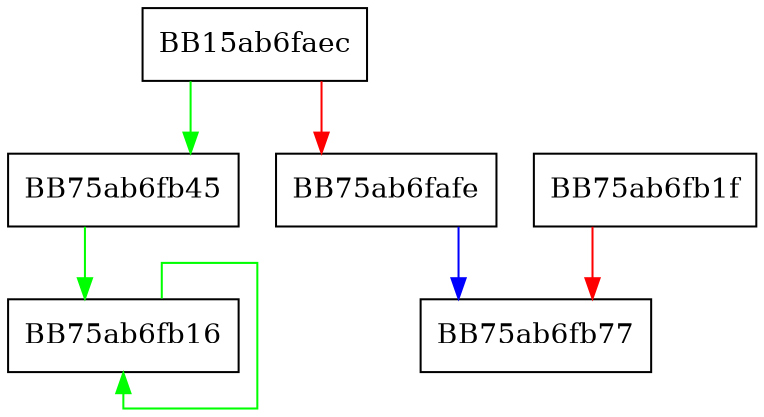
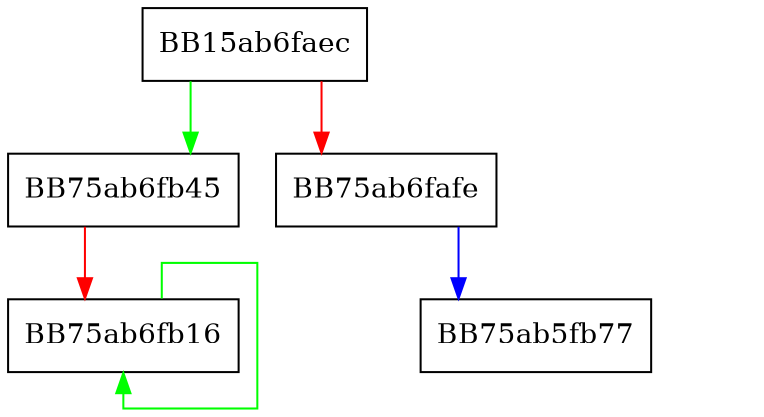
node "BB75ab6fb1f": removed
edge "BB75ab6fb45" -> "BB75ab6fb16": color green -> red
node "BB75ab6fb77": label "BB75ab6fb77" -> "BB75ab5fb77"
